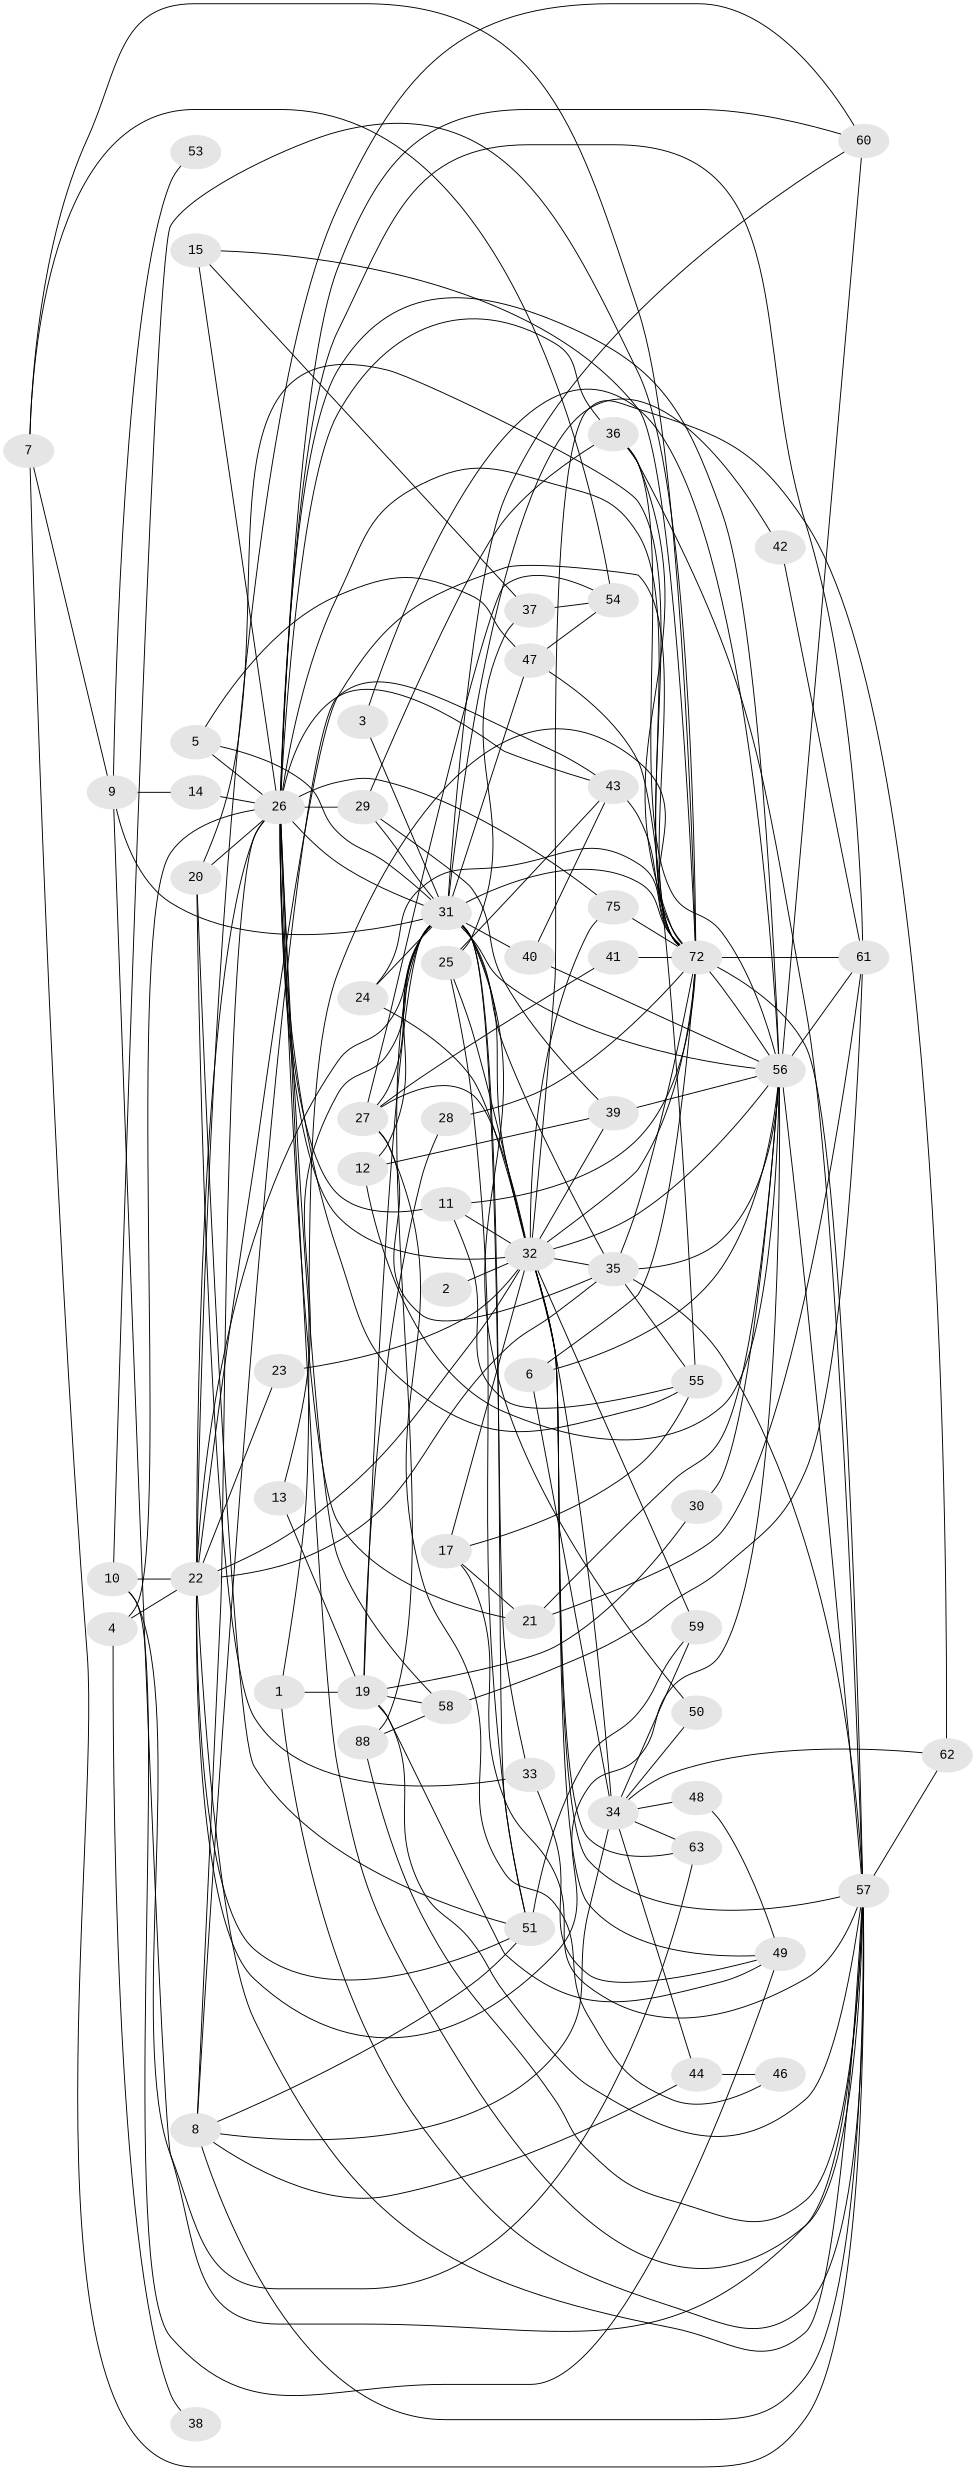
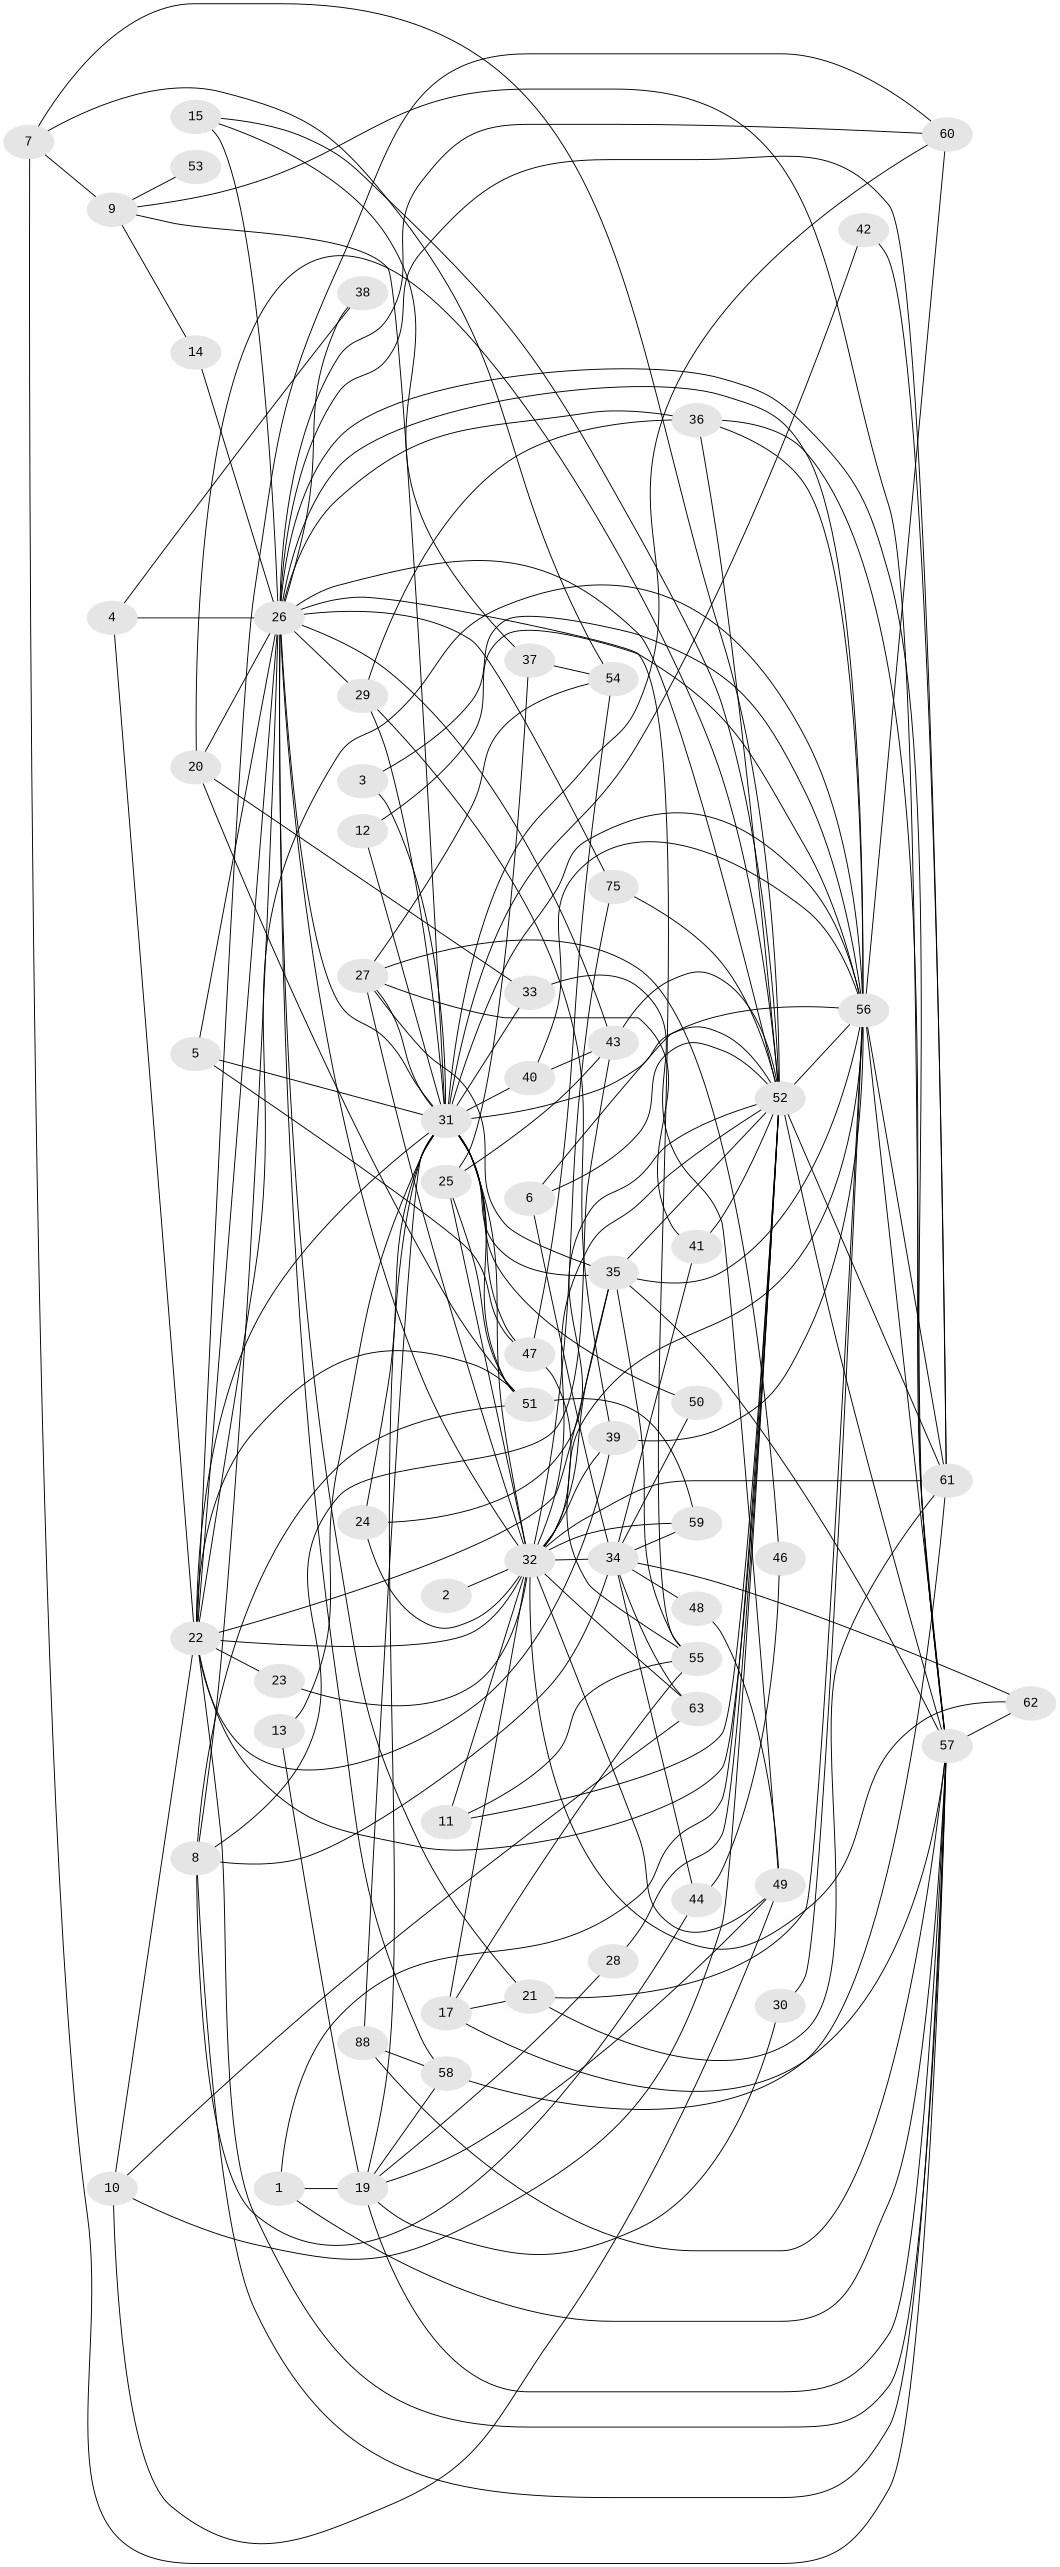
node "72": label "72" -> "52"
edge "39" -- "12": now "39" -- "22"
edge "26" -- "11": now "26" -- "38"
edge "41" -- "34": added
edge "32" -- "57": now "32" -- "61"
